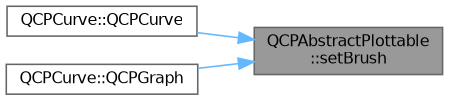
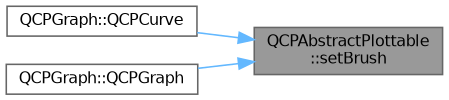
node "QCPCurve::QCPCurve": label "QCPCurve::QCPCurve" -> "QCPGraph::QCPCurve"
node "QCPCurve::QCPGraph": label "QCPCurve::QCPGraph" -> "QCPGraph::QCPGraph"
